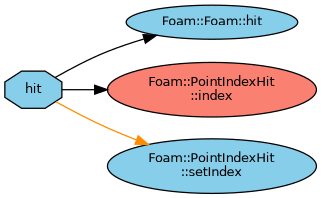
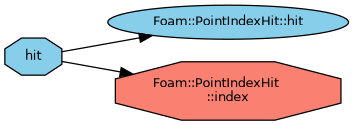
node "Foam::Foam::hit": label "Foam::Foam::hit" -> "Foam::PointIndexHit::hit"
node "Foam::PointIndexHit ::index": shape ellipse -> octagon
node "Foam::PointIndexHit ::setIndex": removed
